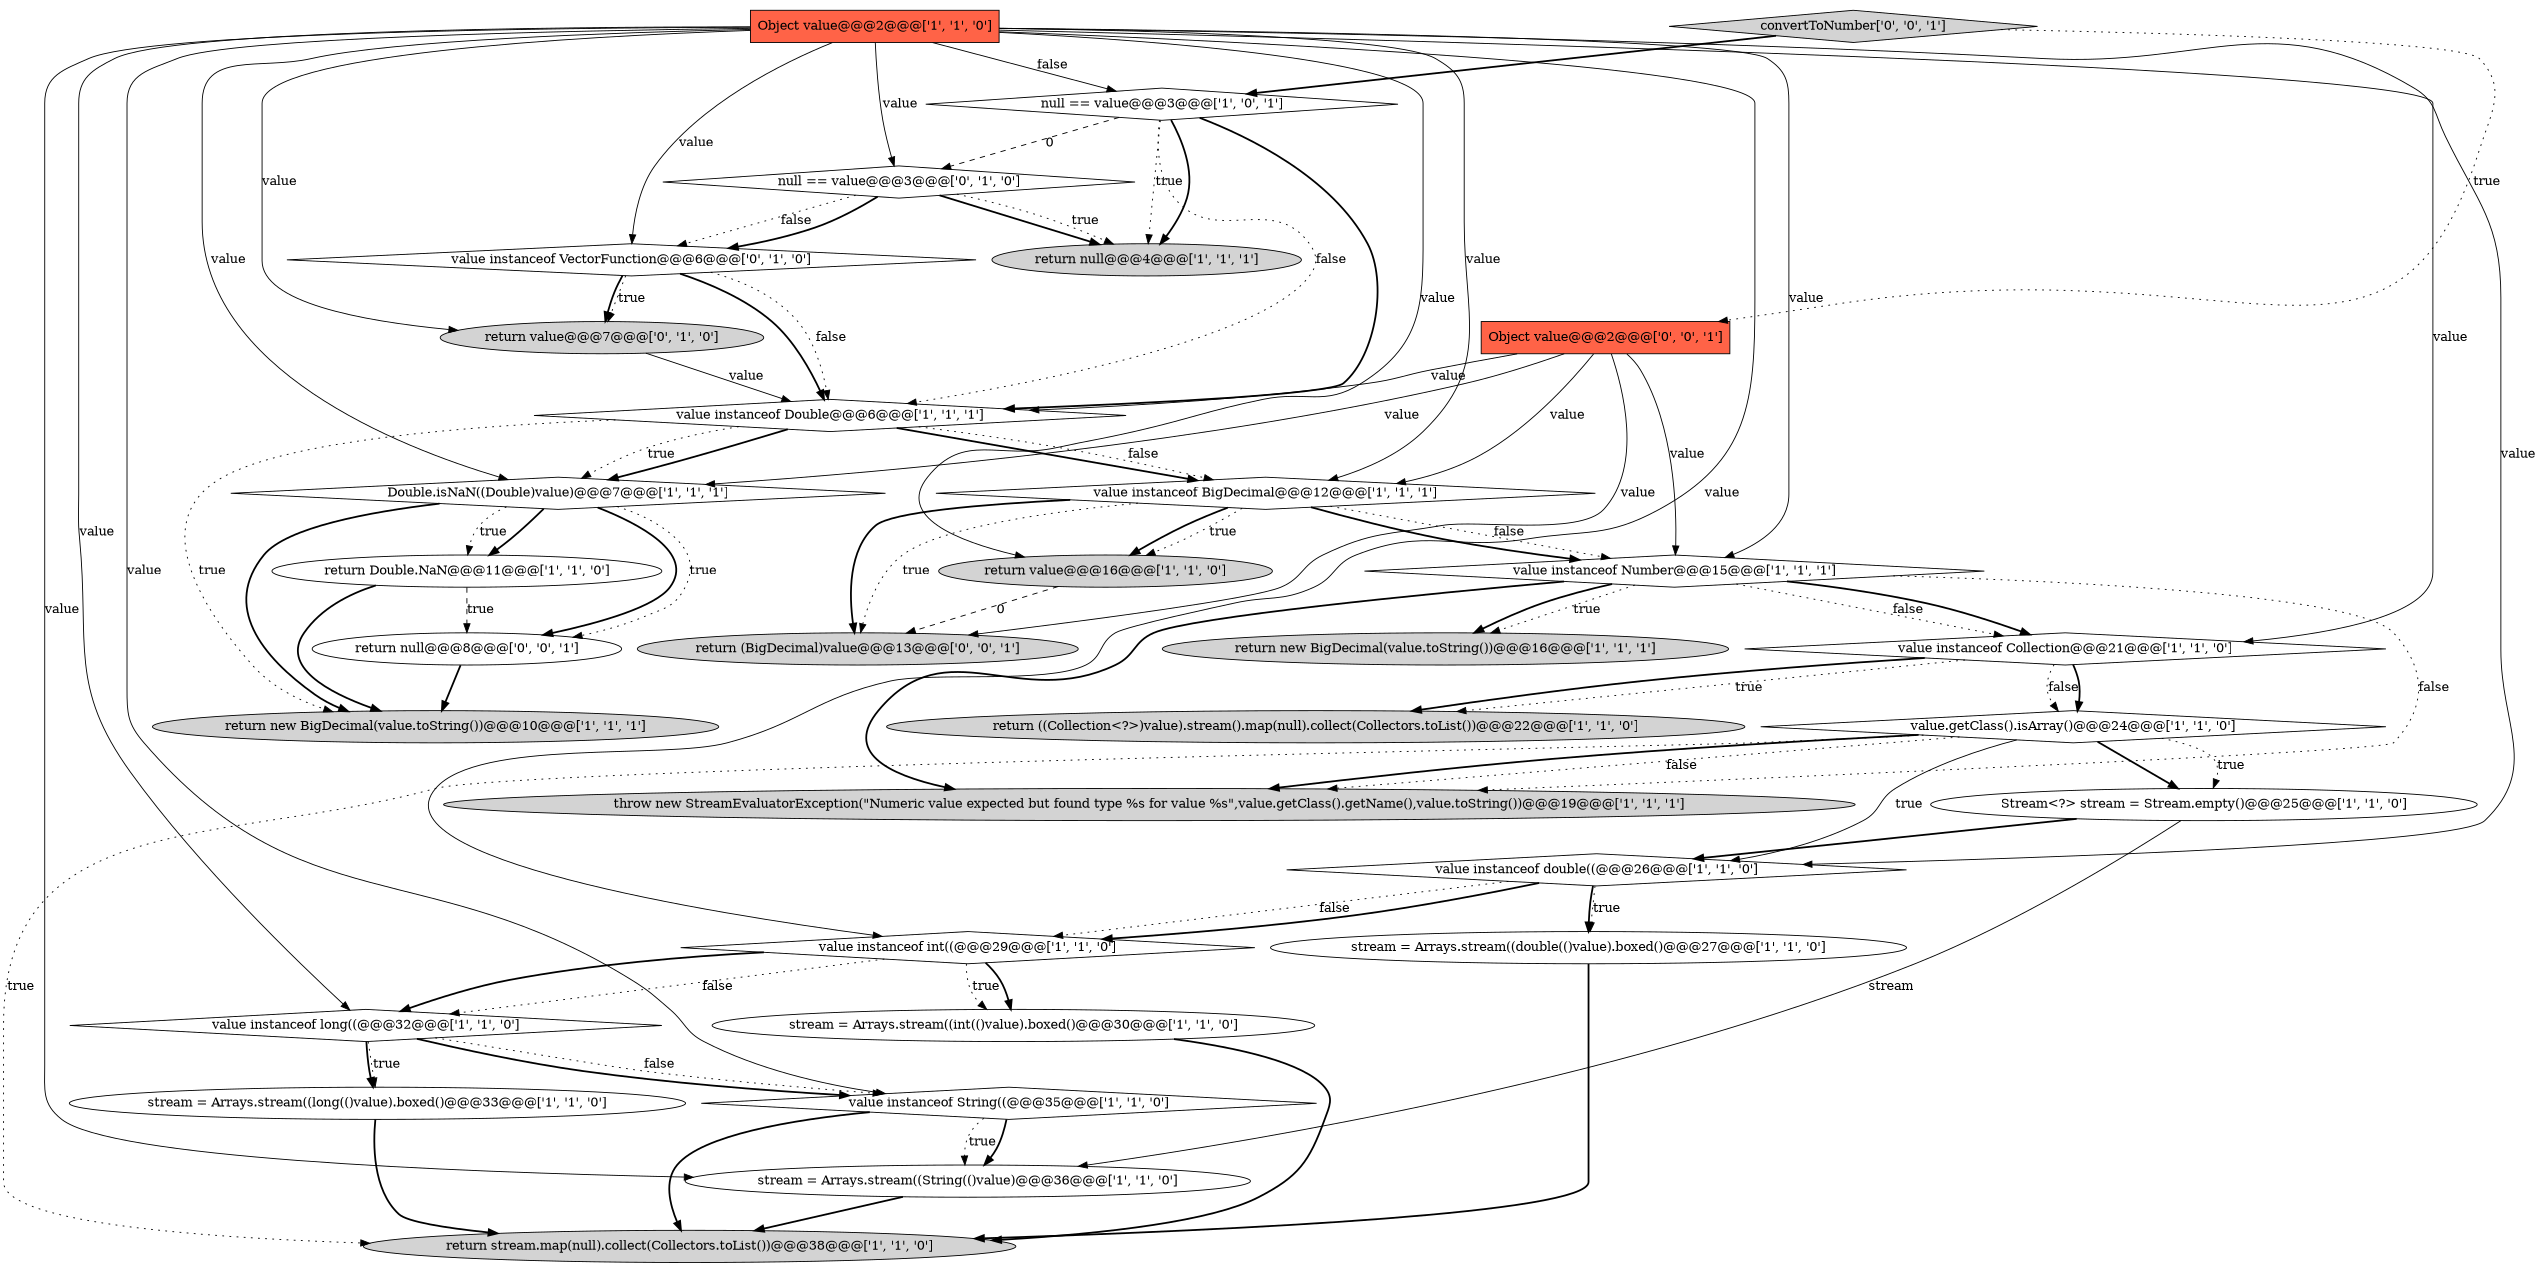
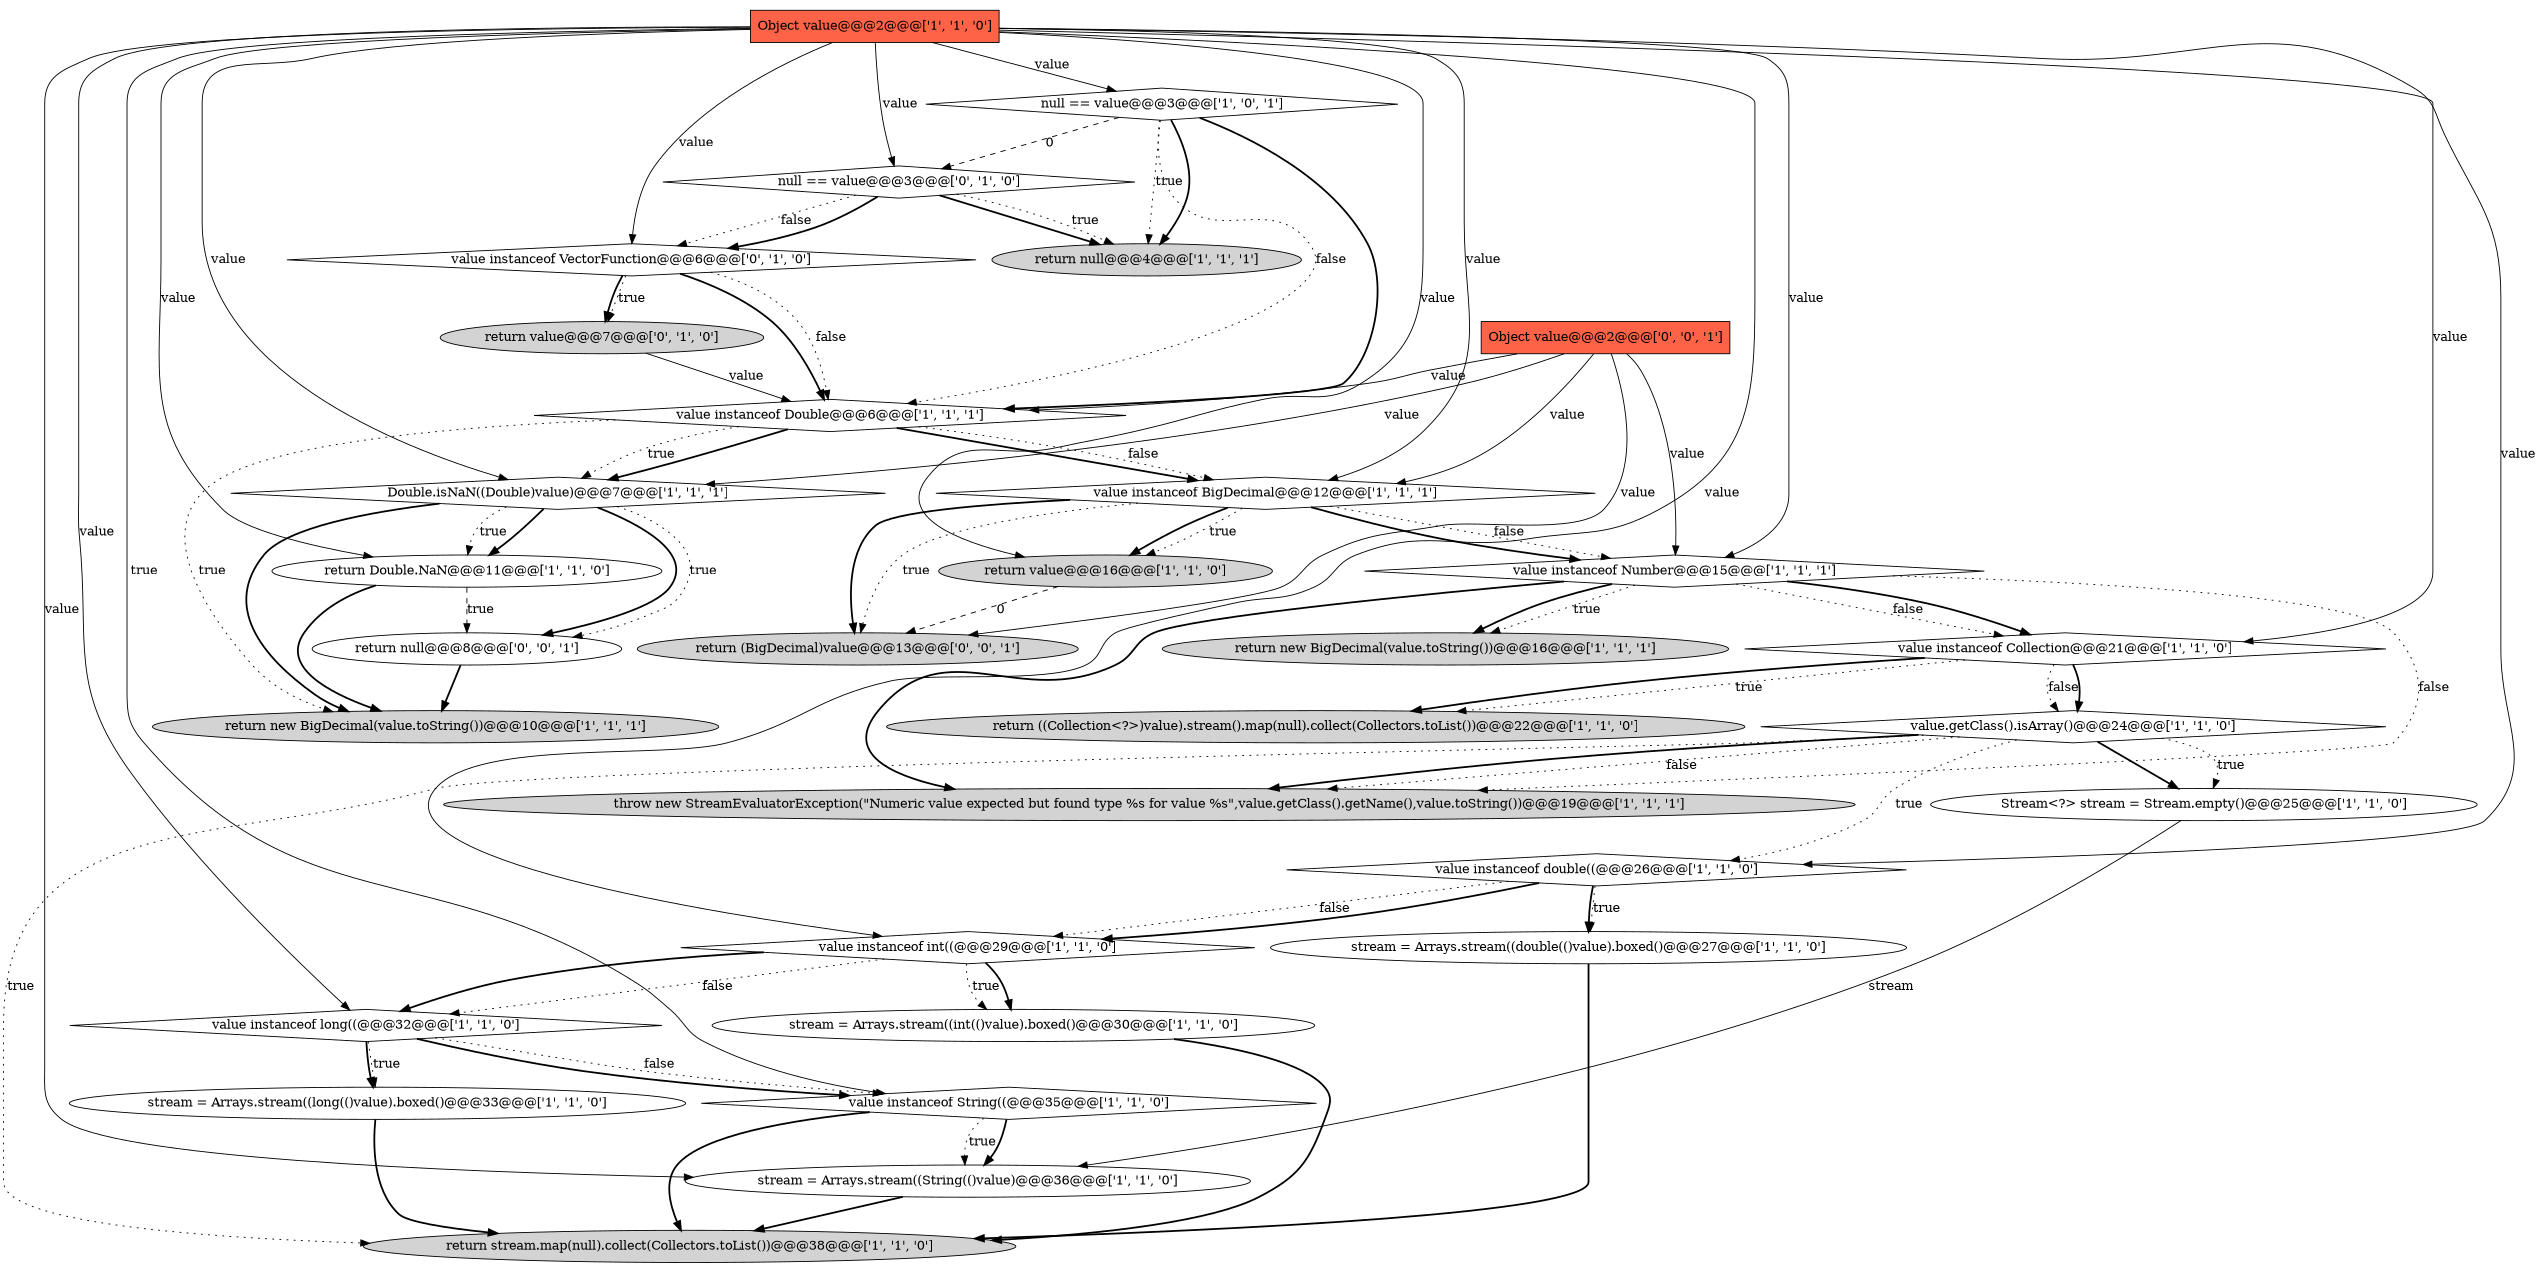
node "convertToNumber['0', '0', '1']": removed
edge "Object value@@@2@@@['1', '1', '0']" -> "null == value@@@3@@@['1', '0', '1']": label "false" -> "value"
edge "Object value@@@2@@@['1', '1', '0']" -> "return value@@@7@@@['0', '1', '0']": now "Object value@@@2@@@['1', '1', '0']" -> "return Double.NaN@@@11@@@['1', '1', '0']"
edge "Object value@@@2@@@['1', '1', '0']" -> "value instanceof String((@@@35@@@['1', '1', '0']": label "value" -> "true"
edge "value.getClass().isArray()@@@24@@@['1', '1', '0']" -> "value instanceof double((@@@26@@@['1', '1', '0']": style solid -> dotted
edge "Stream<?> stream = Stream.empty()@@@25@@@['1', '1', '0']" -> "value instanceof double((@@@26@@@['1', '1', '0']": removed
